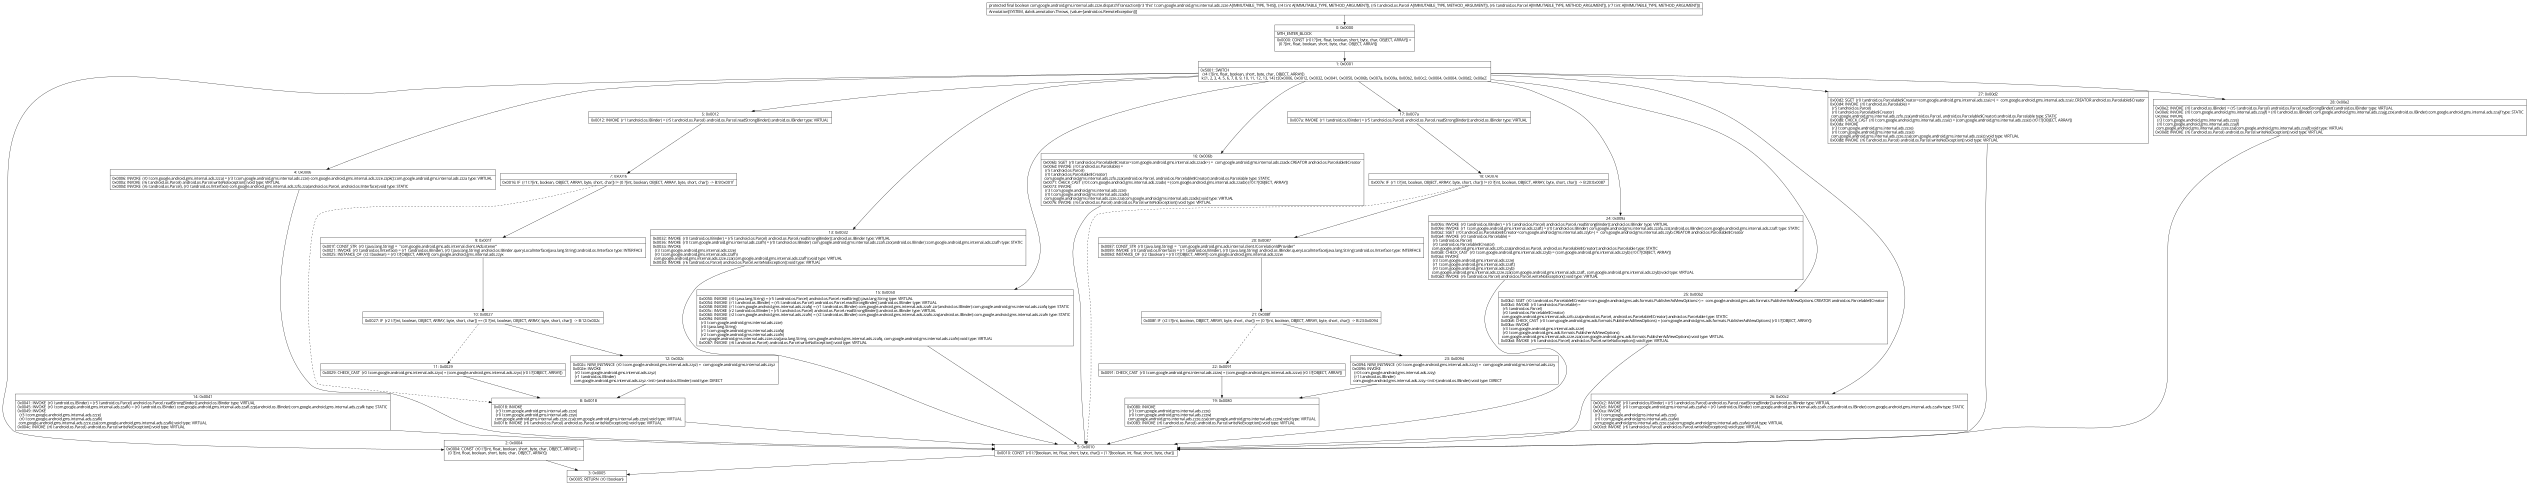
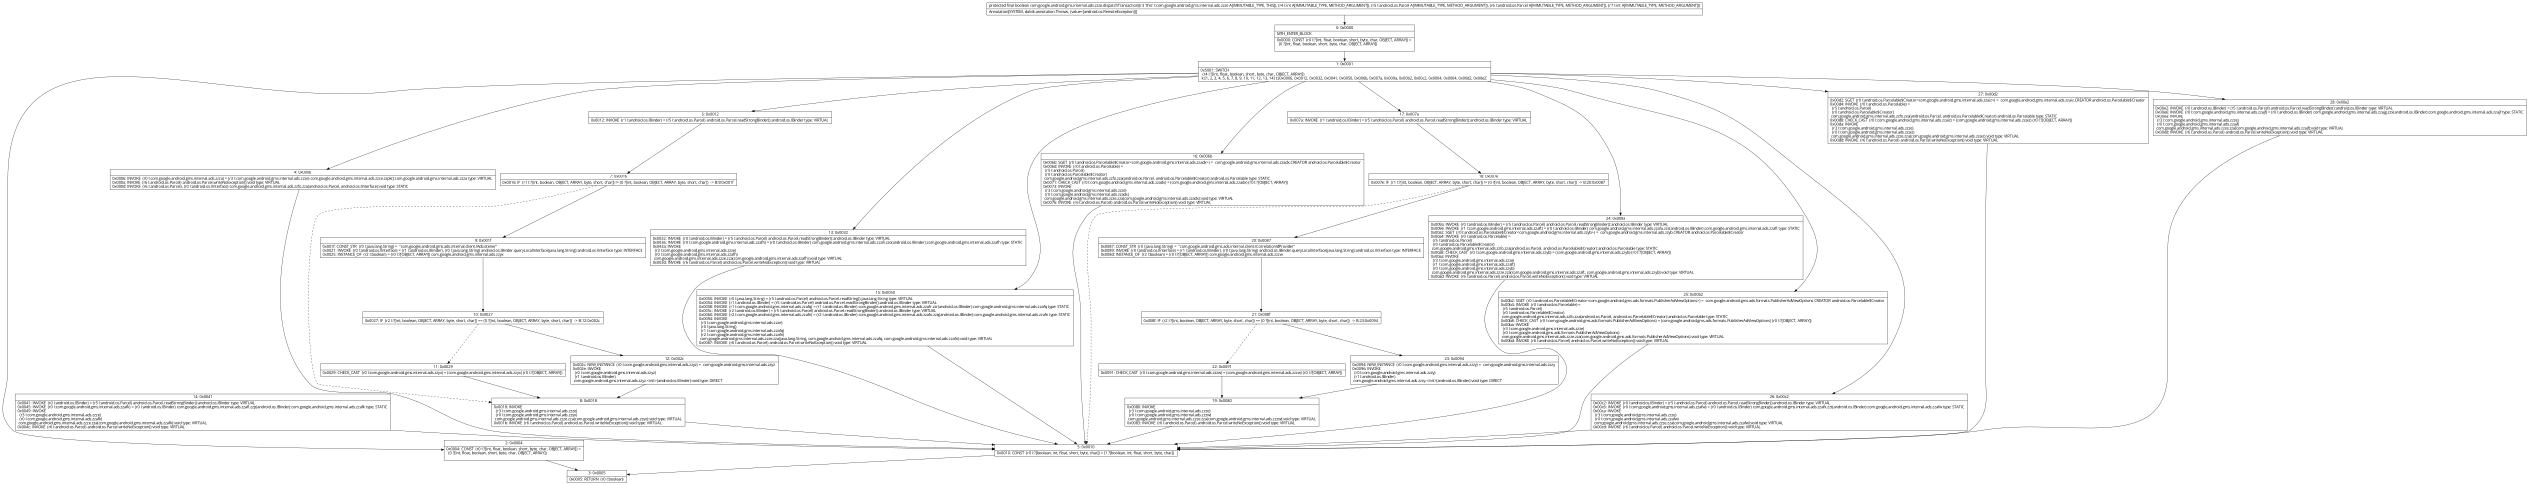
node "13: 0x0032": text "0x003a: INVOKE" -> "0x043a: INVOKE"
